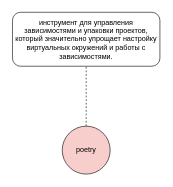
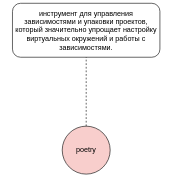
node "инструмент для управления зависимостями и упаковки проектов, который значительно упрощает настройку виртуальных окружений и работы с зависимостями.": moved (86, 39) -> (86, 30)
